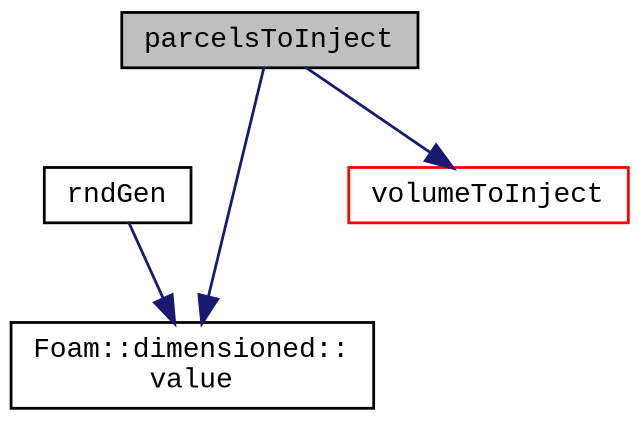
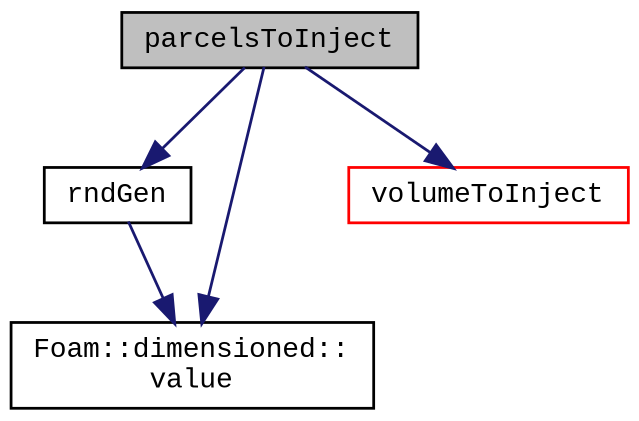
edge "parcelsToInject" -> "rndGen": added
